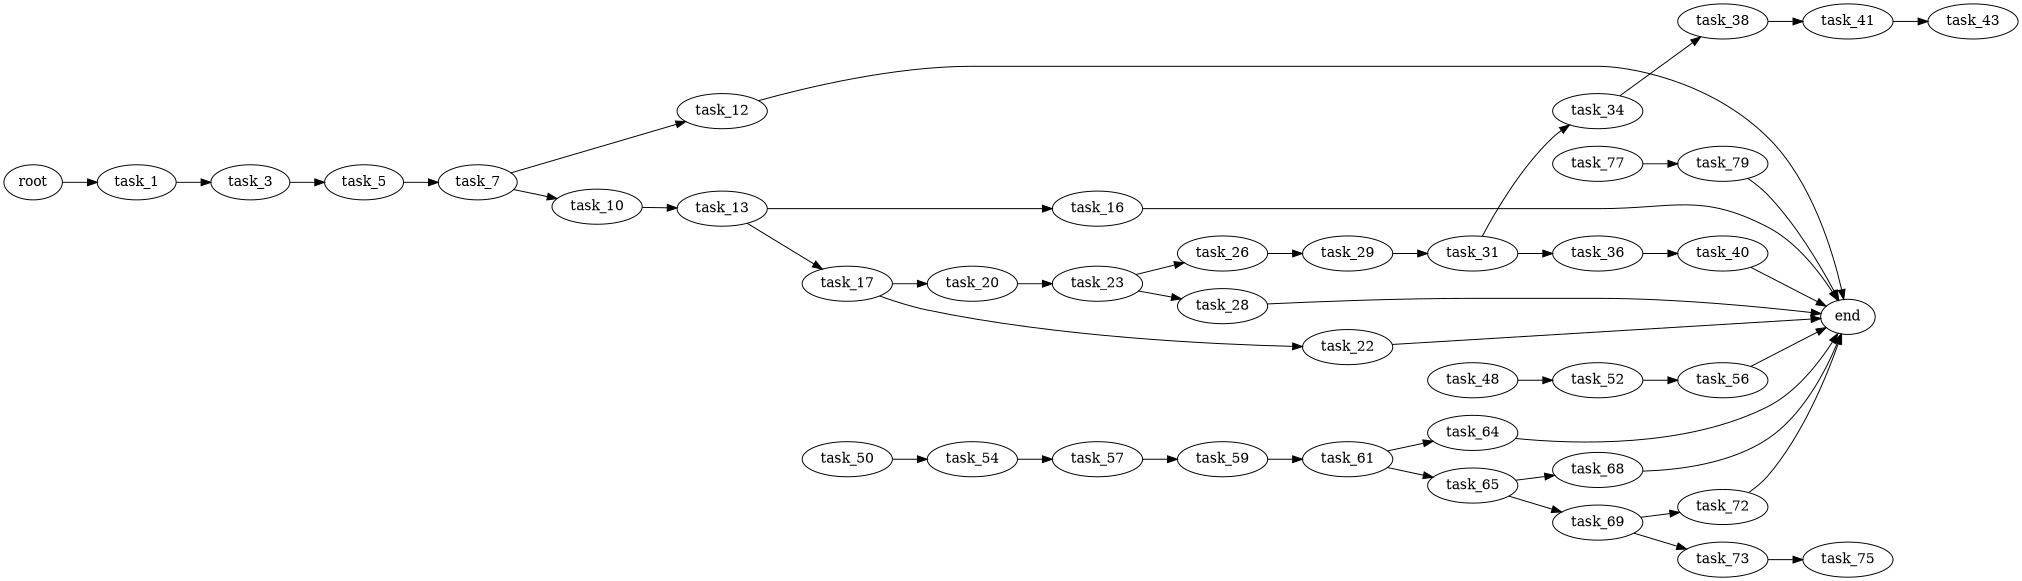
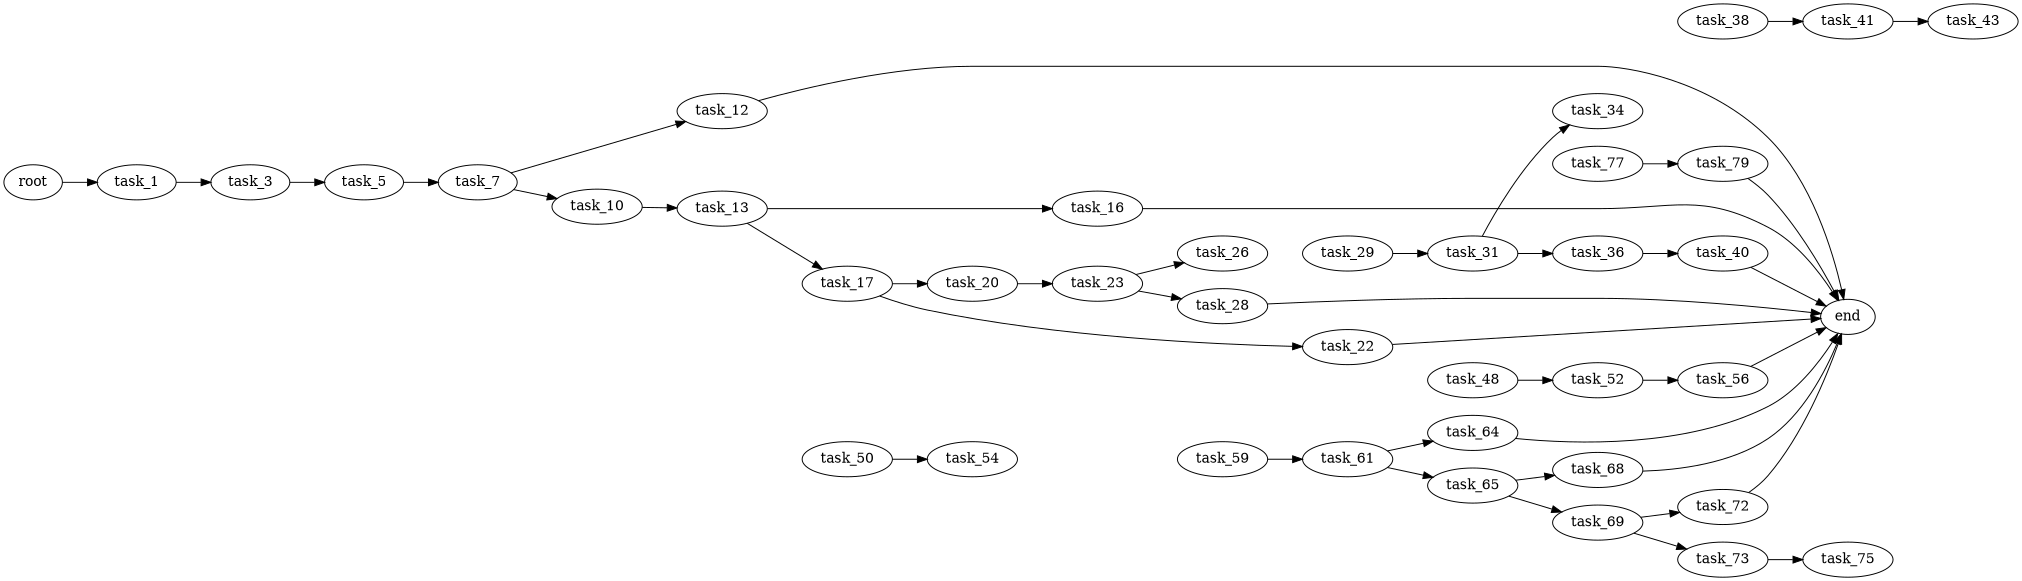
edge "task_34" -> "task_38": removed
edge "task_26" -> "task_29": removed
node "task_57": removed
